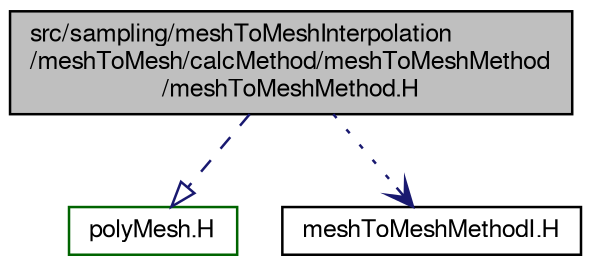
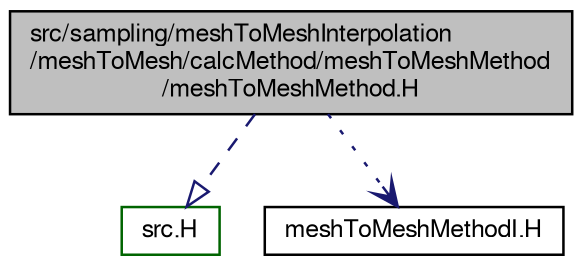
node "polyMesh.H": label "polyMesh.H" -> "src.H"
